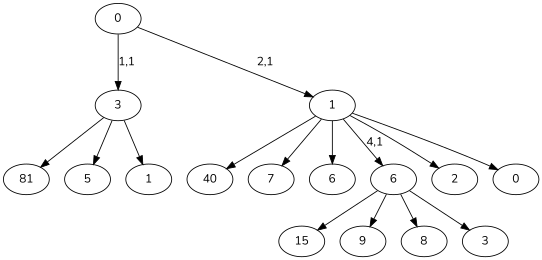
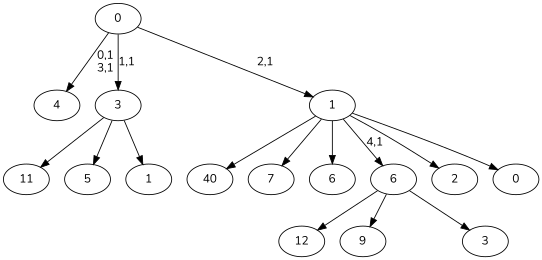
node "4": added
node "81": label "81" -> "11"
node "15": label "15" -> "12"
node "8": removed
